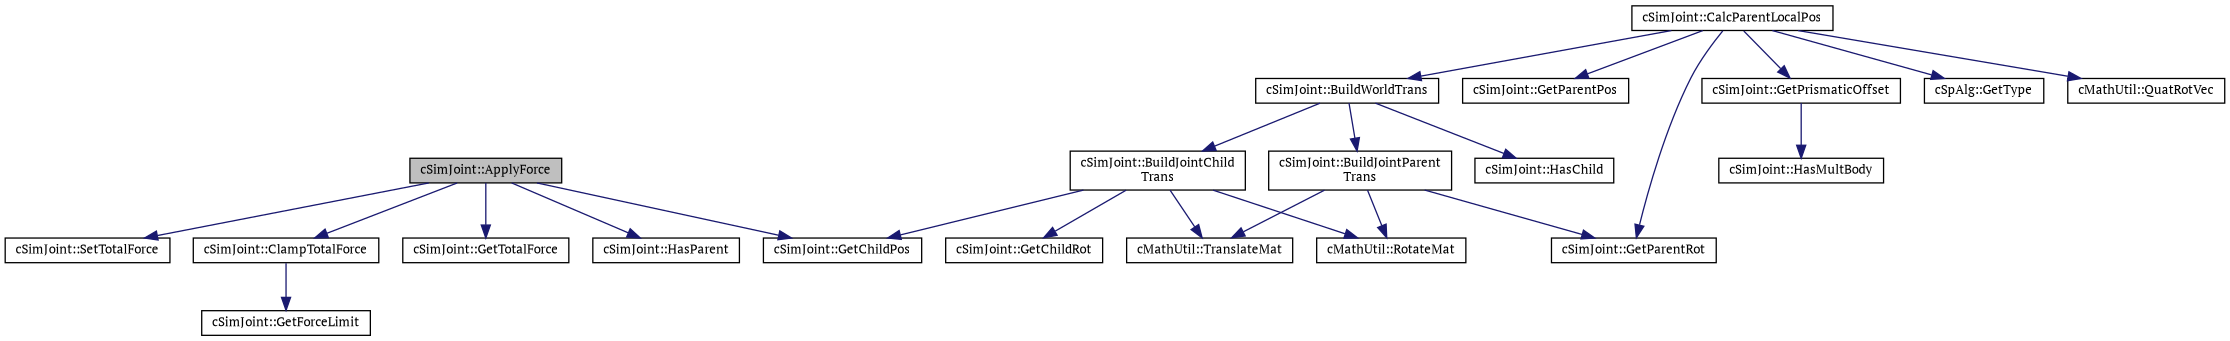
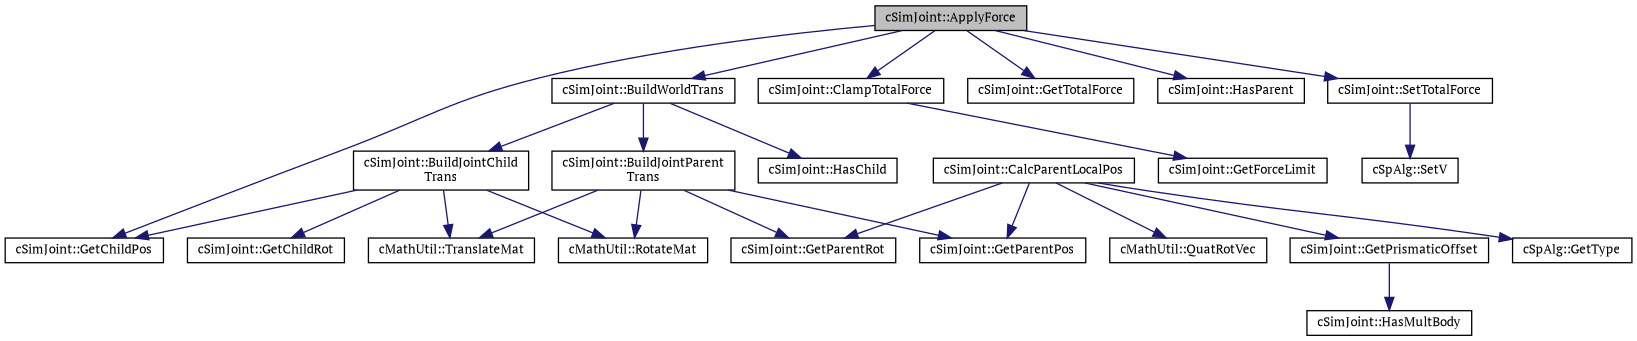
edge "cSimJoint::CalcParentLocalPos" -> "cSimJoint::BuildWorldTrans": now "cSimJoint::ApplyForce" -> "cSimJoint::BuildWorldTrans"
node "cSpAlg::SetV": added
edge "cSimJoint::BuildJointParent Trans" -> "cSimJoint::GetParentPos": added
